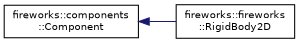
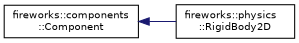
node "fireworks::fireworks ::RigidBody2D": label "fireworks::fireworks ::RigidBody2D" -> "fireworks::physics ::RigidBody2D"
